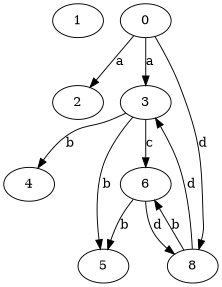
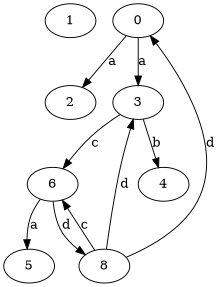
edge "0" -> "8": reversed
edge "3" -> "5": removed, label "b"
edge "6" -> "5": label "b" -> "a"
edge "8" -> "6": label "b" -> "c"
